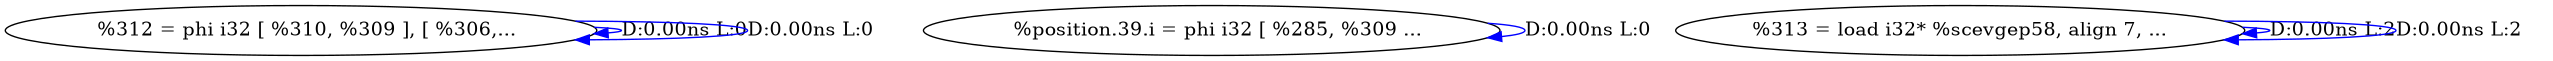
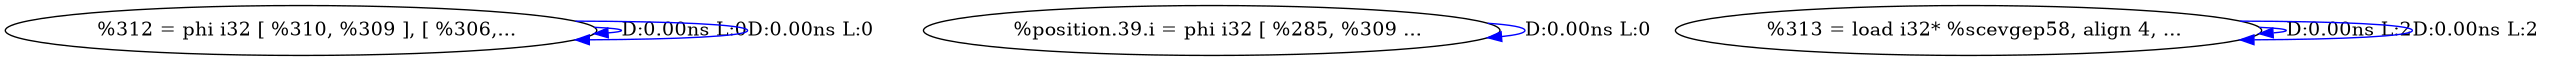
node "%313 = load i32* %scevgep58, align 7, ...": label "%313 = load i32* %scevgep58, align 7, ..." -> "%313 = load i32* %scevgep58, align 4, ..."
